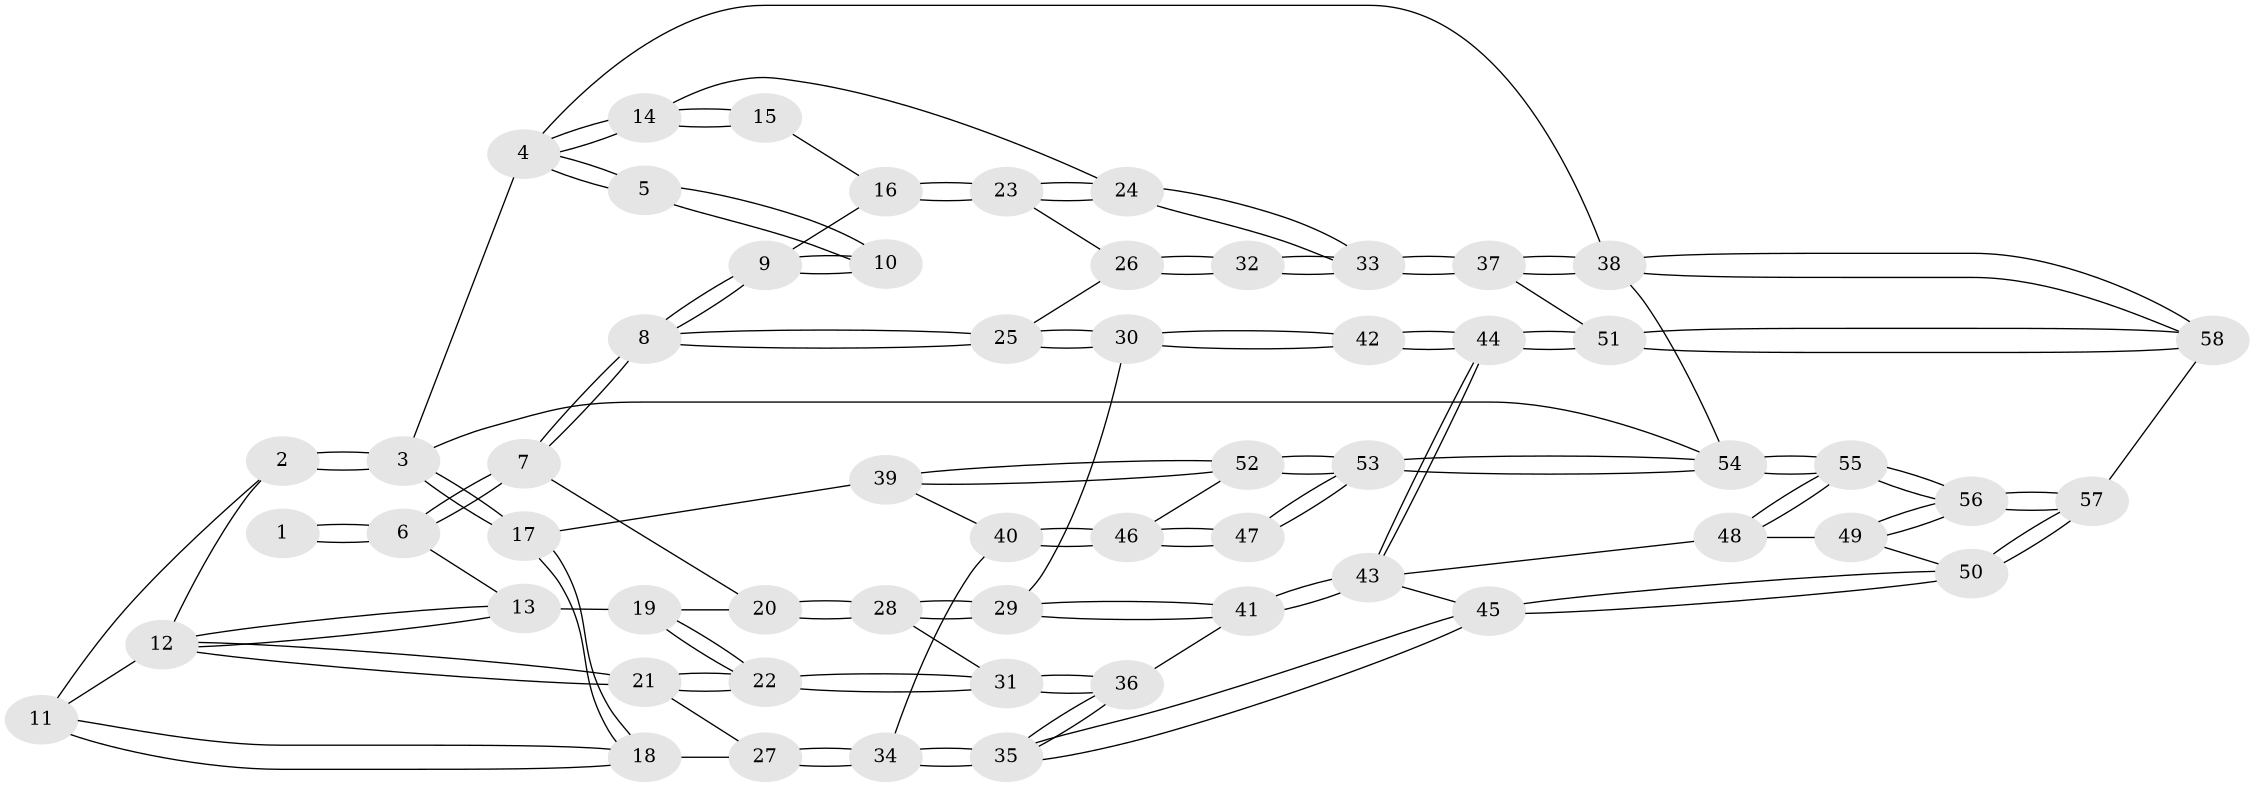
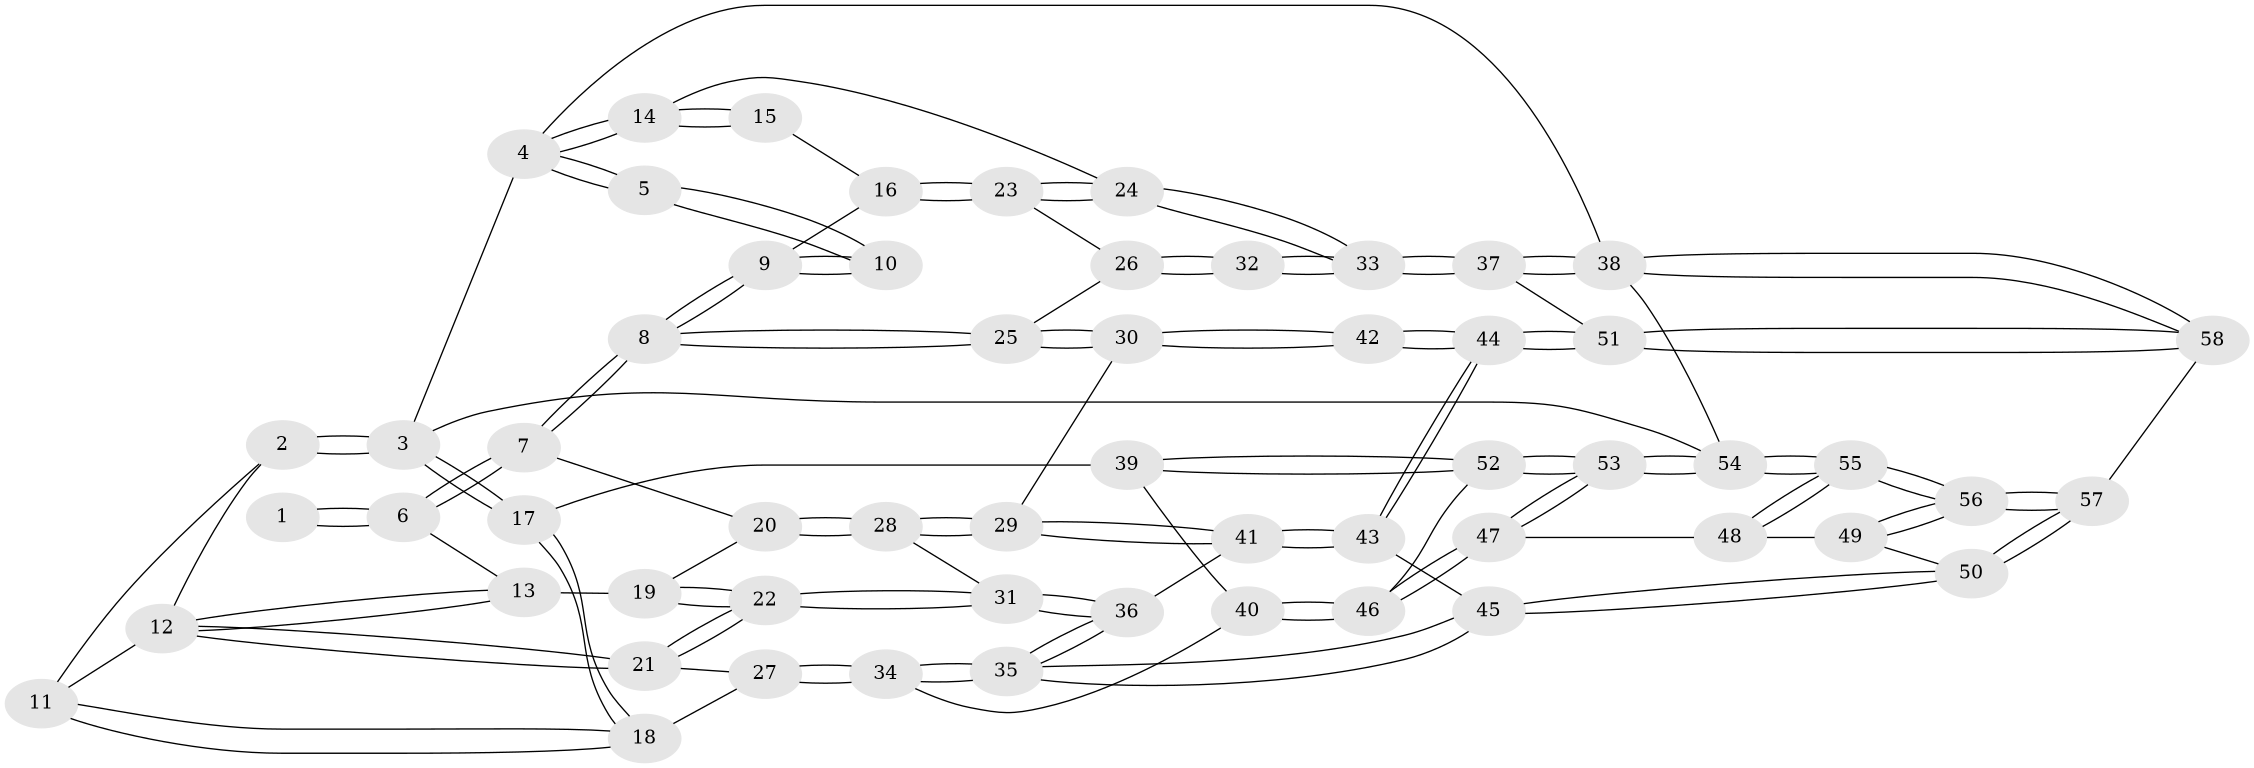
edge "48" -- "43": now "48" -- "47"
